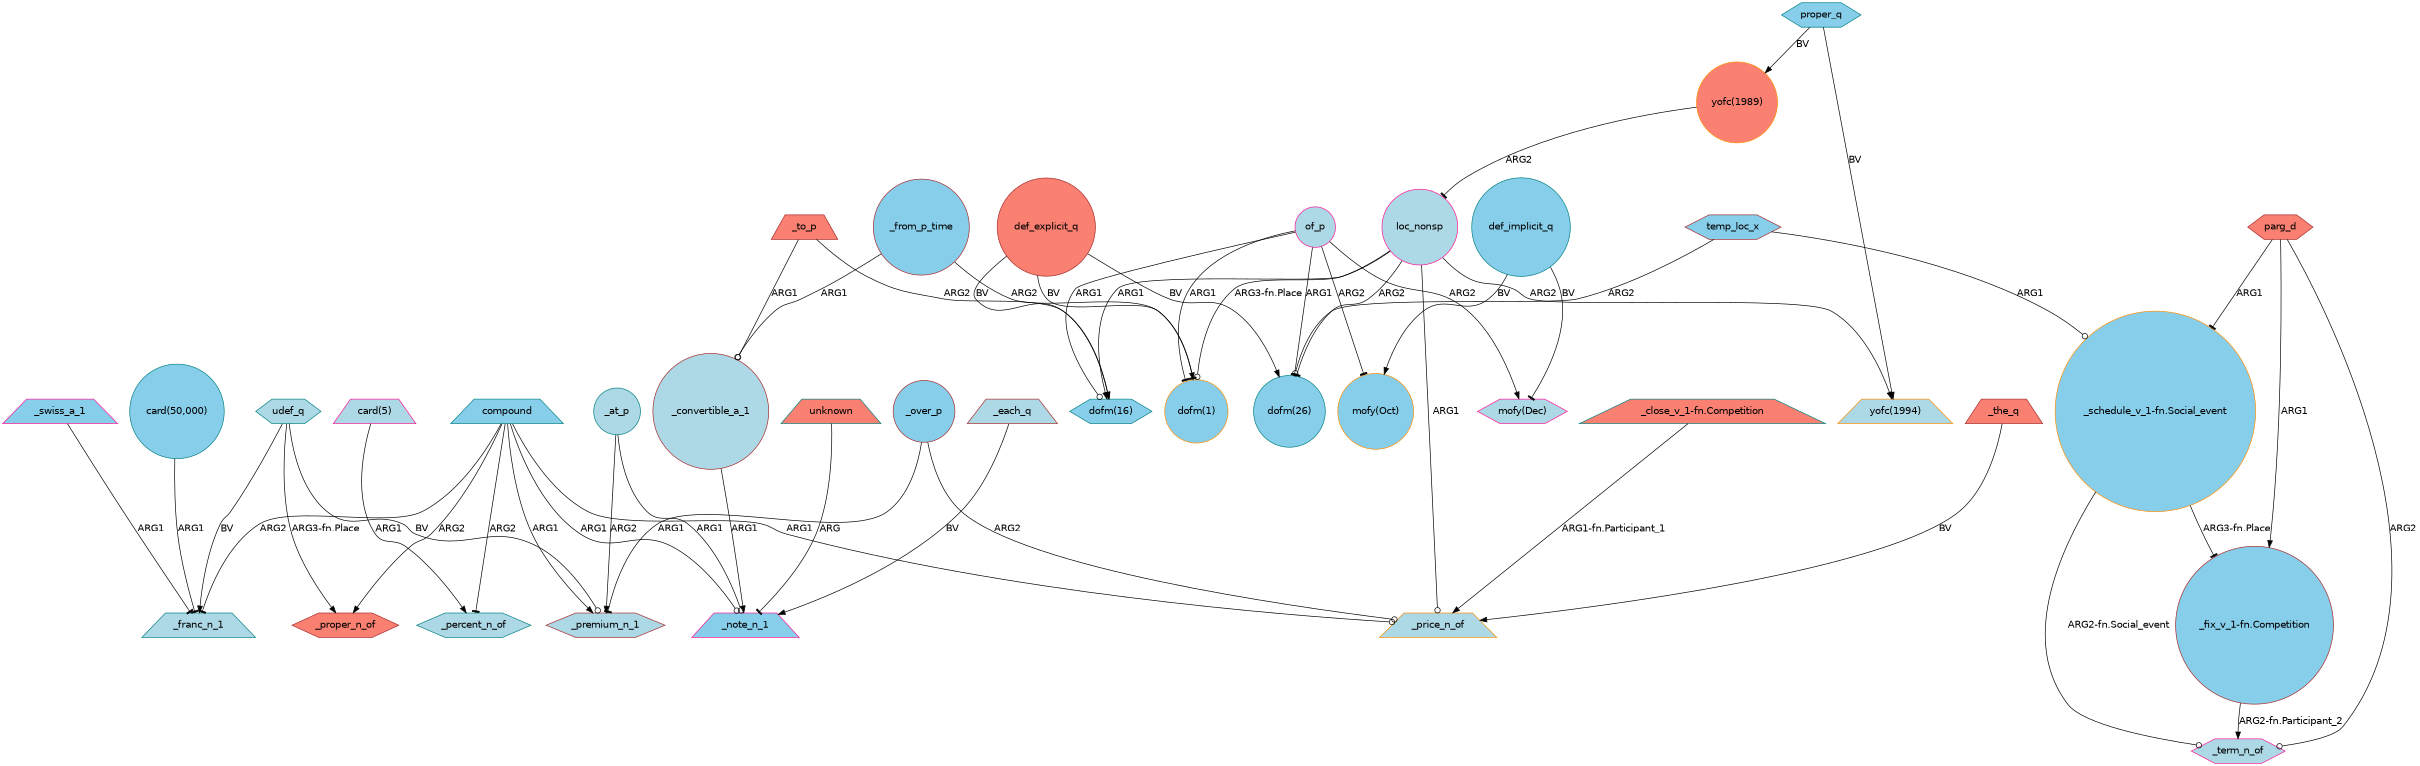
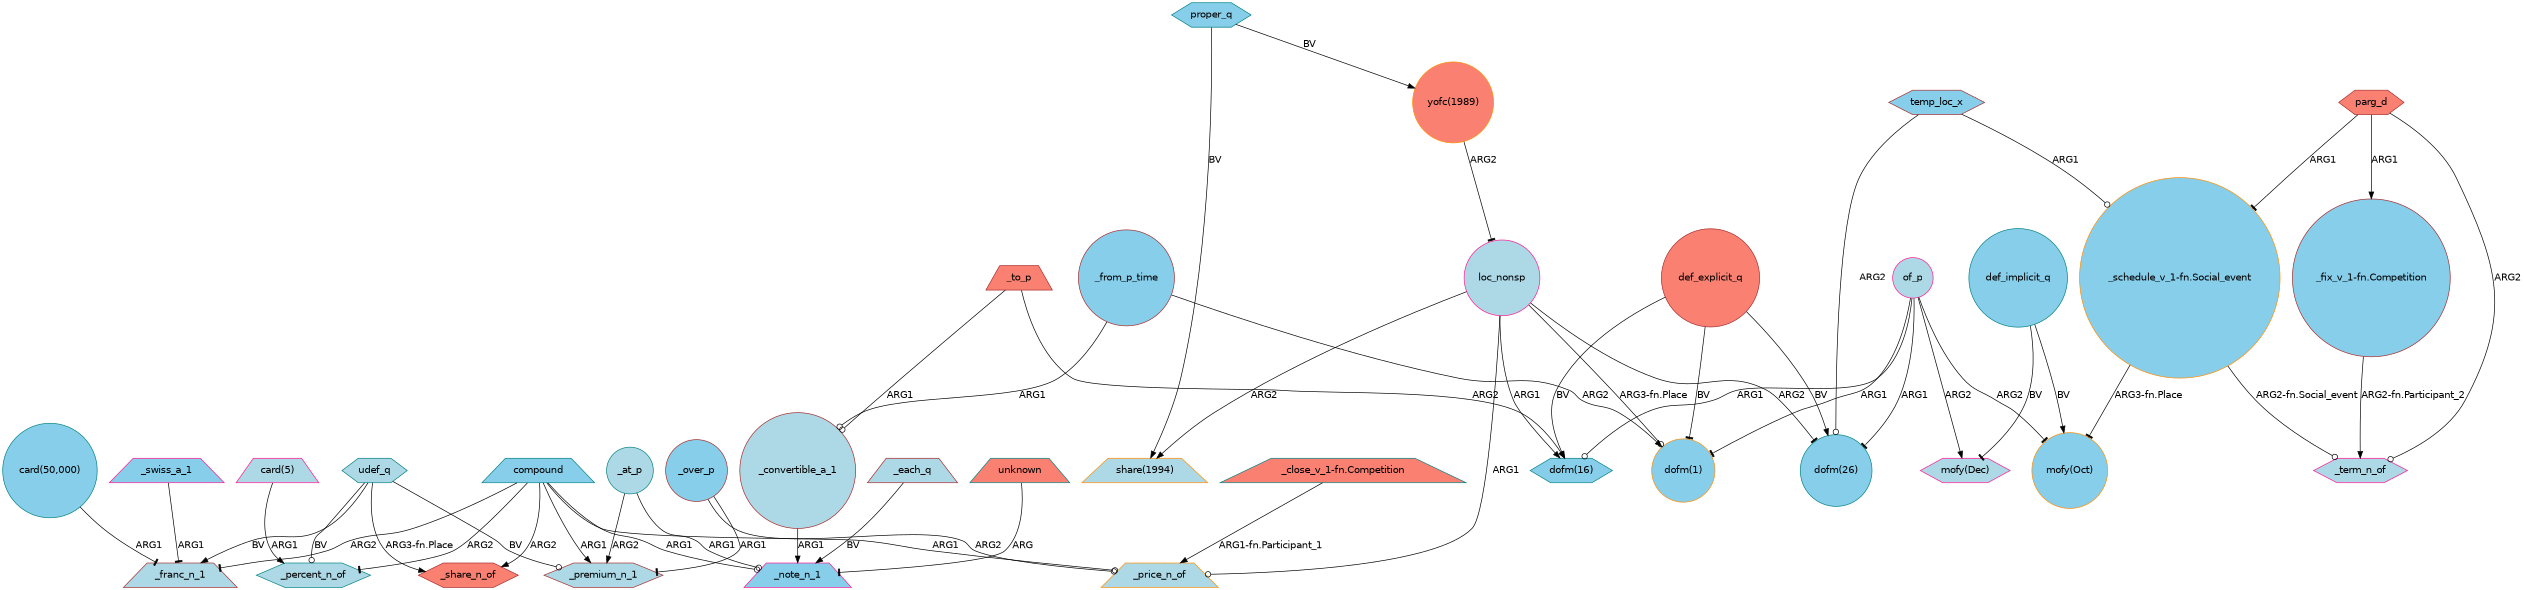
node "yofc(1994)": label "yofc(1994)" -> "share(1994)"
node "_the_q": removed
edge "udef_q" -> "_percent_n_of": added, label "BV"
edge "_schedule_v_1-fn.Social_event" -> "_fix_v_1-fn.Competition": now "_schedule_v_1-fn.Social_event" -> "mofy(Oct)"
node "_franc_n_1": color teal -> brown
node "_proper_n_of": label "_proper_n_of" -> "_share_n_of"
